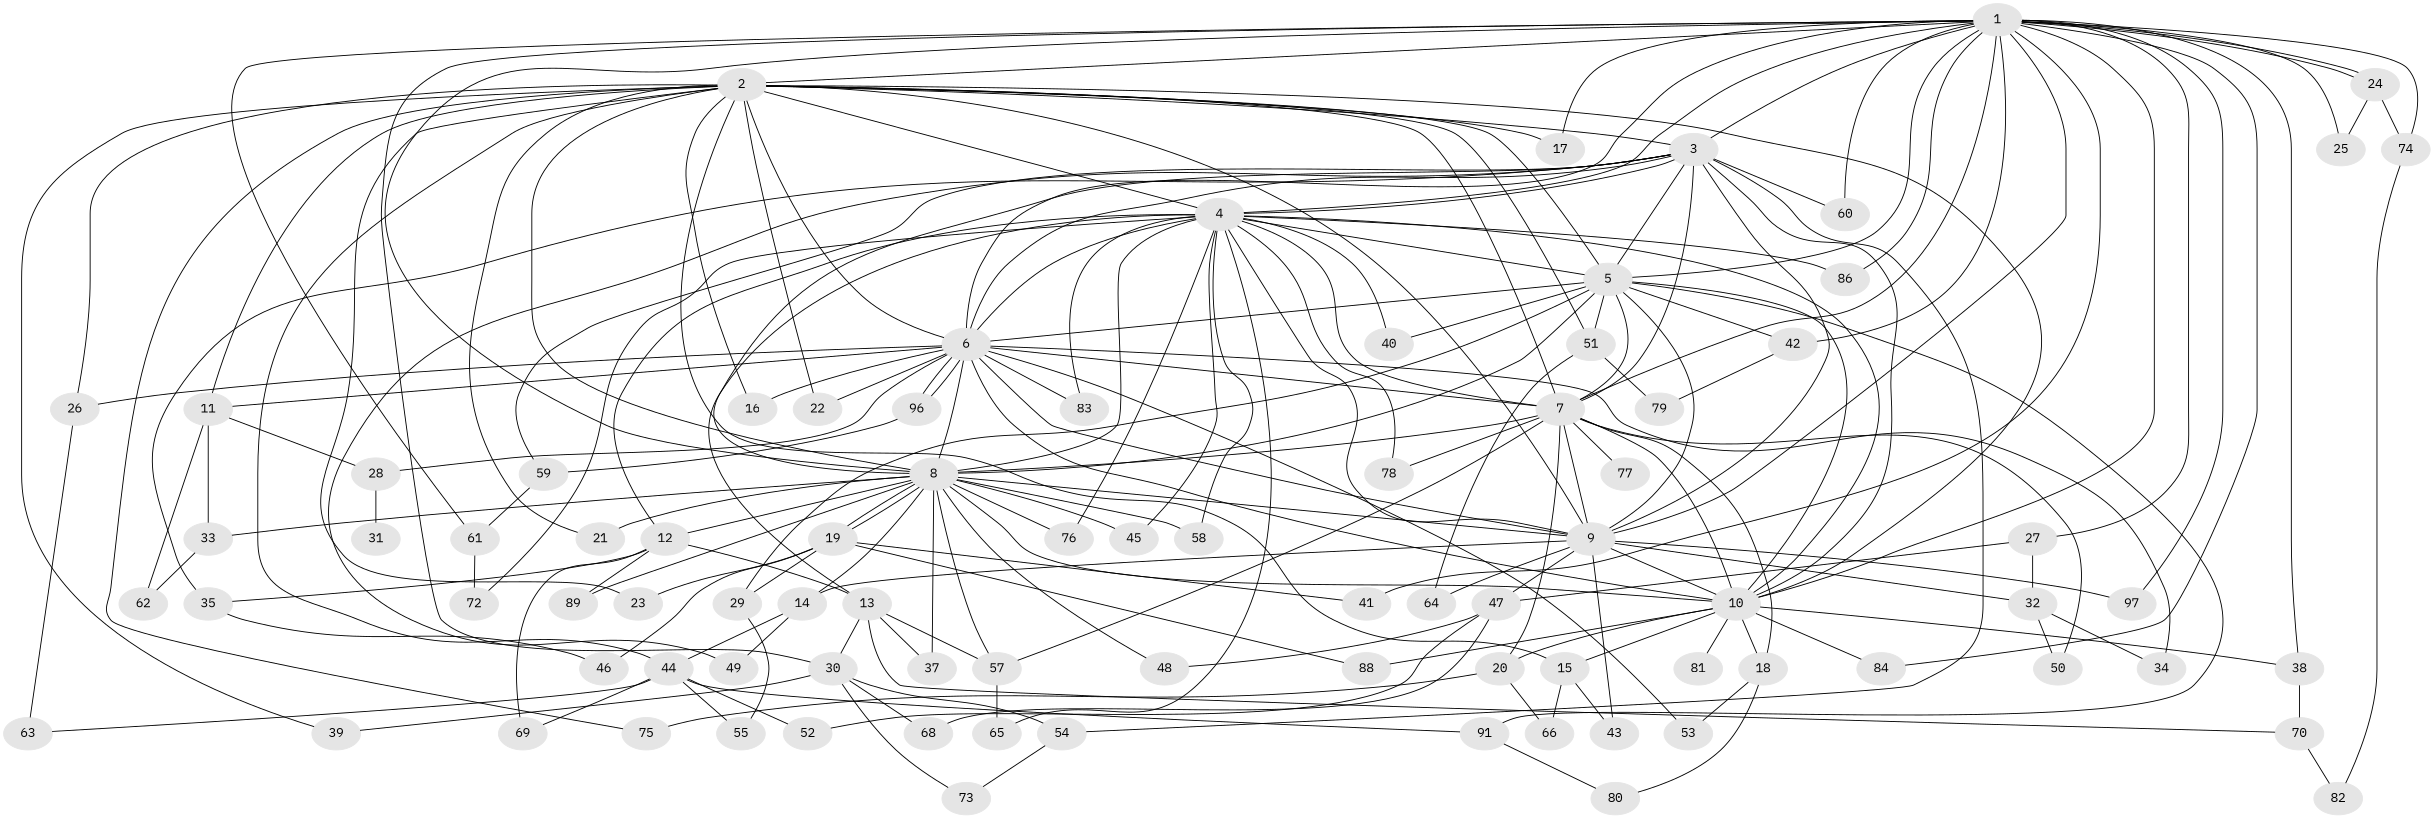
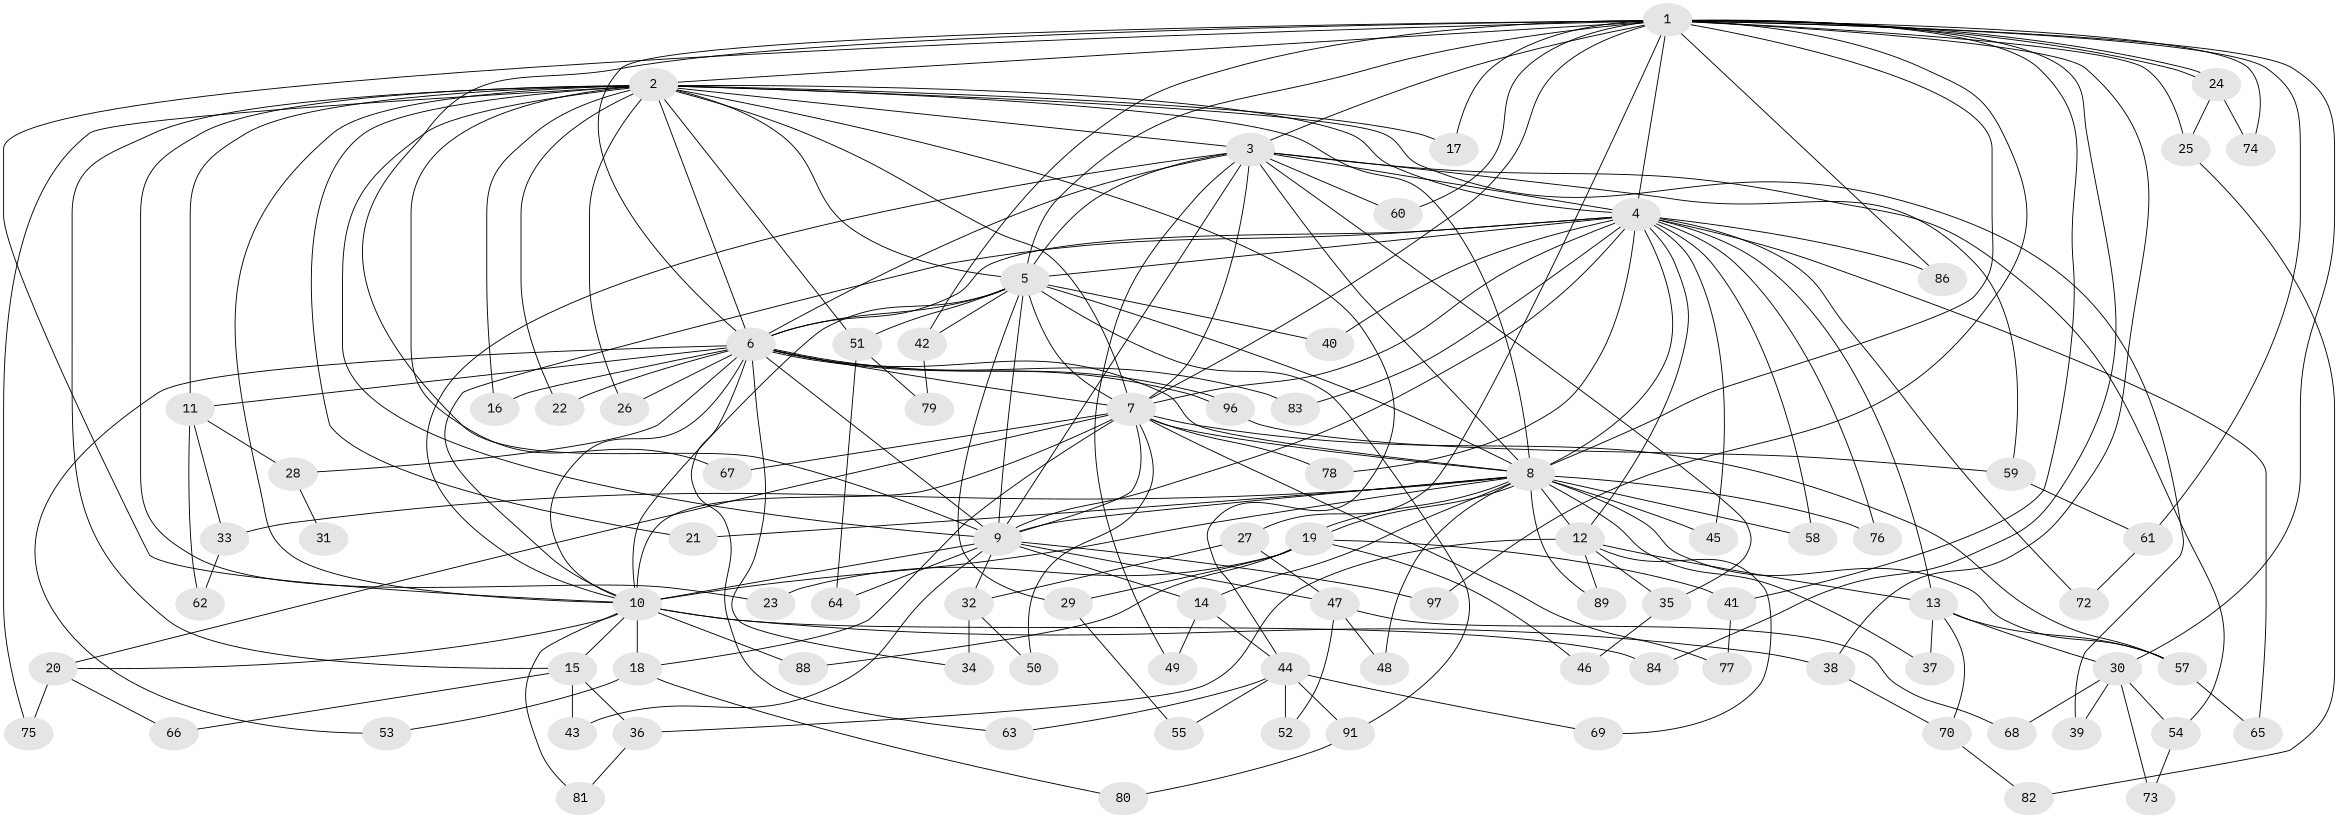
node "67": added
edge "74" -- "82": now "25" -- "82"
edge "26" -- "63": now "6" -- "63"
edge "41" -- "77": added
node "36": added
